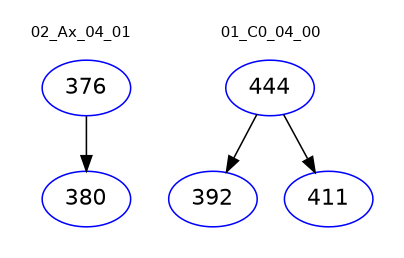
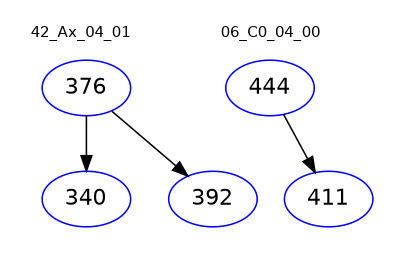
cluster "02_Ax_04_01": label "02_Ax_04_01" -> "42_Ax_04_01"
cluster "01_C0_04_00": label "01_C0_04_00" -> "06_C0_04_00"
edge "444" -> "392": now "376" -> "392"
node "380": label "380" -> "340"
